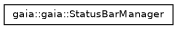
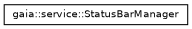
node "gaia::gaia::StatusBarManager": label "gaia::gaia::StatusBarManager" -> "gaia::service::StatusBarManager"
